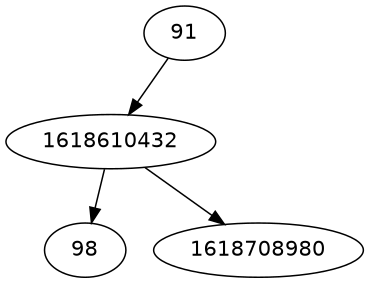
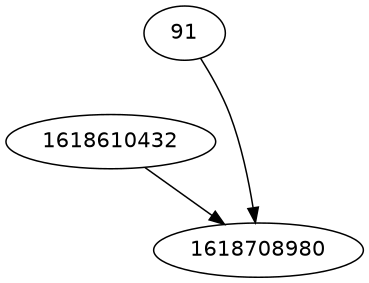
edge "91" -> "1618610432": now "91" -> "1618708980"
node "98": removed
